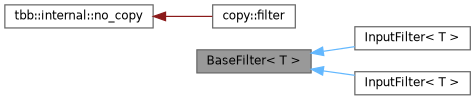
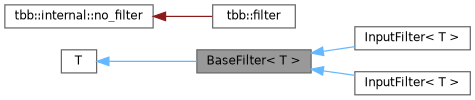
node "tbb::internal::no_copy": label "tbb::internal::no_copy" -> "tbb::internal::no_filter"
node "copy::filter": label "copy::filter" -> "tbb::filter"
node "T": added
